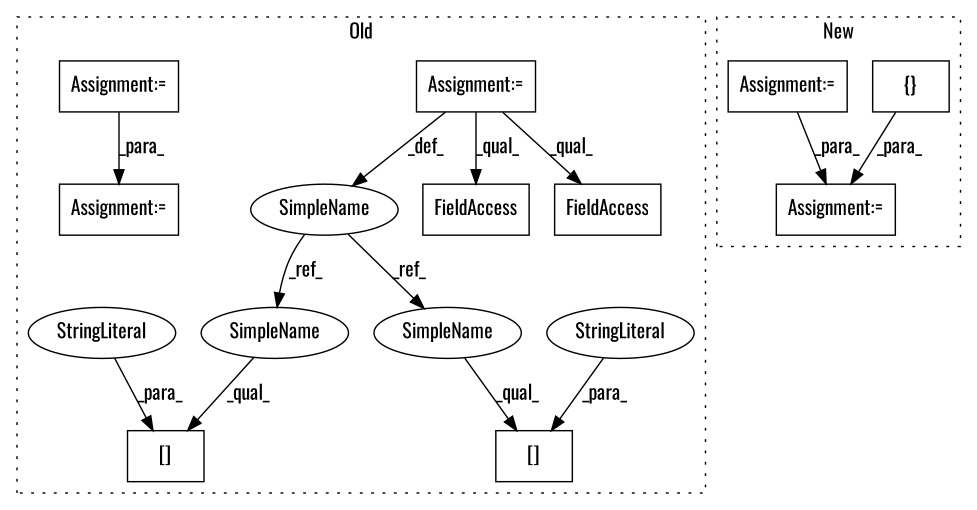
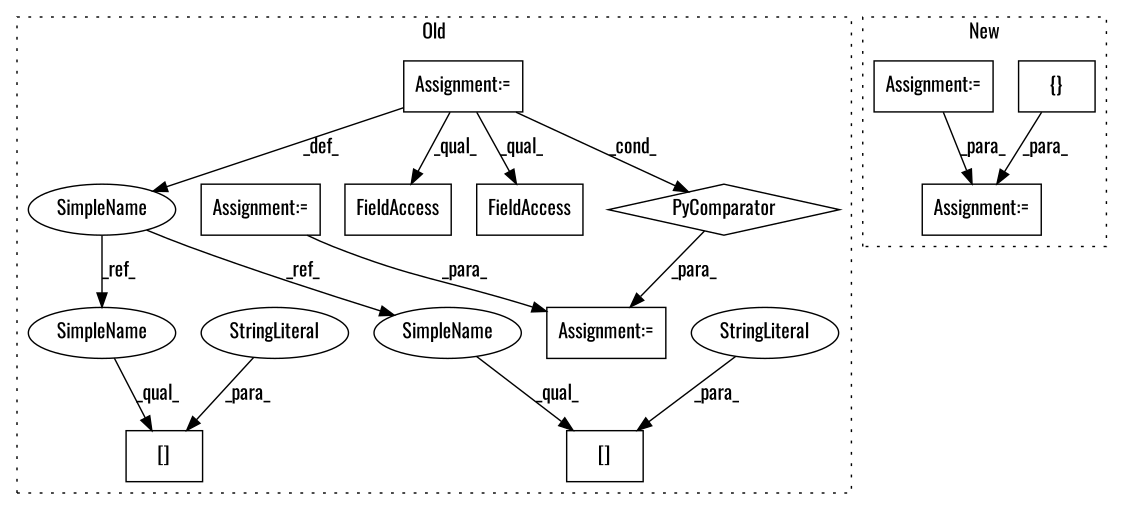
node "PyComparator": added
